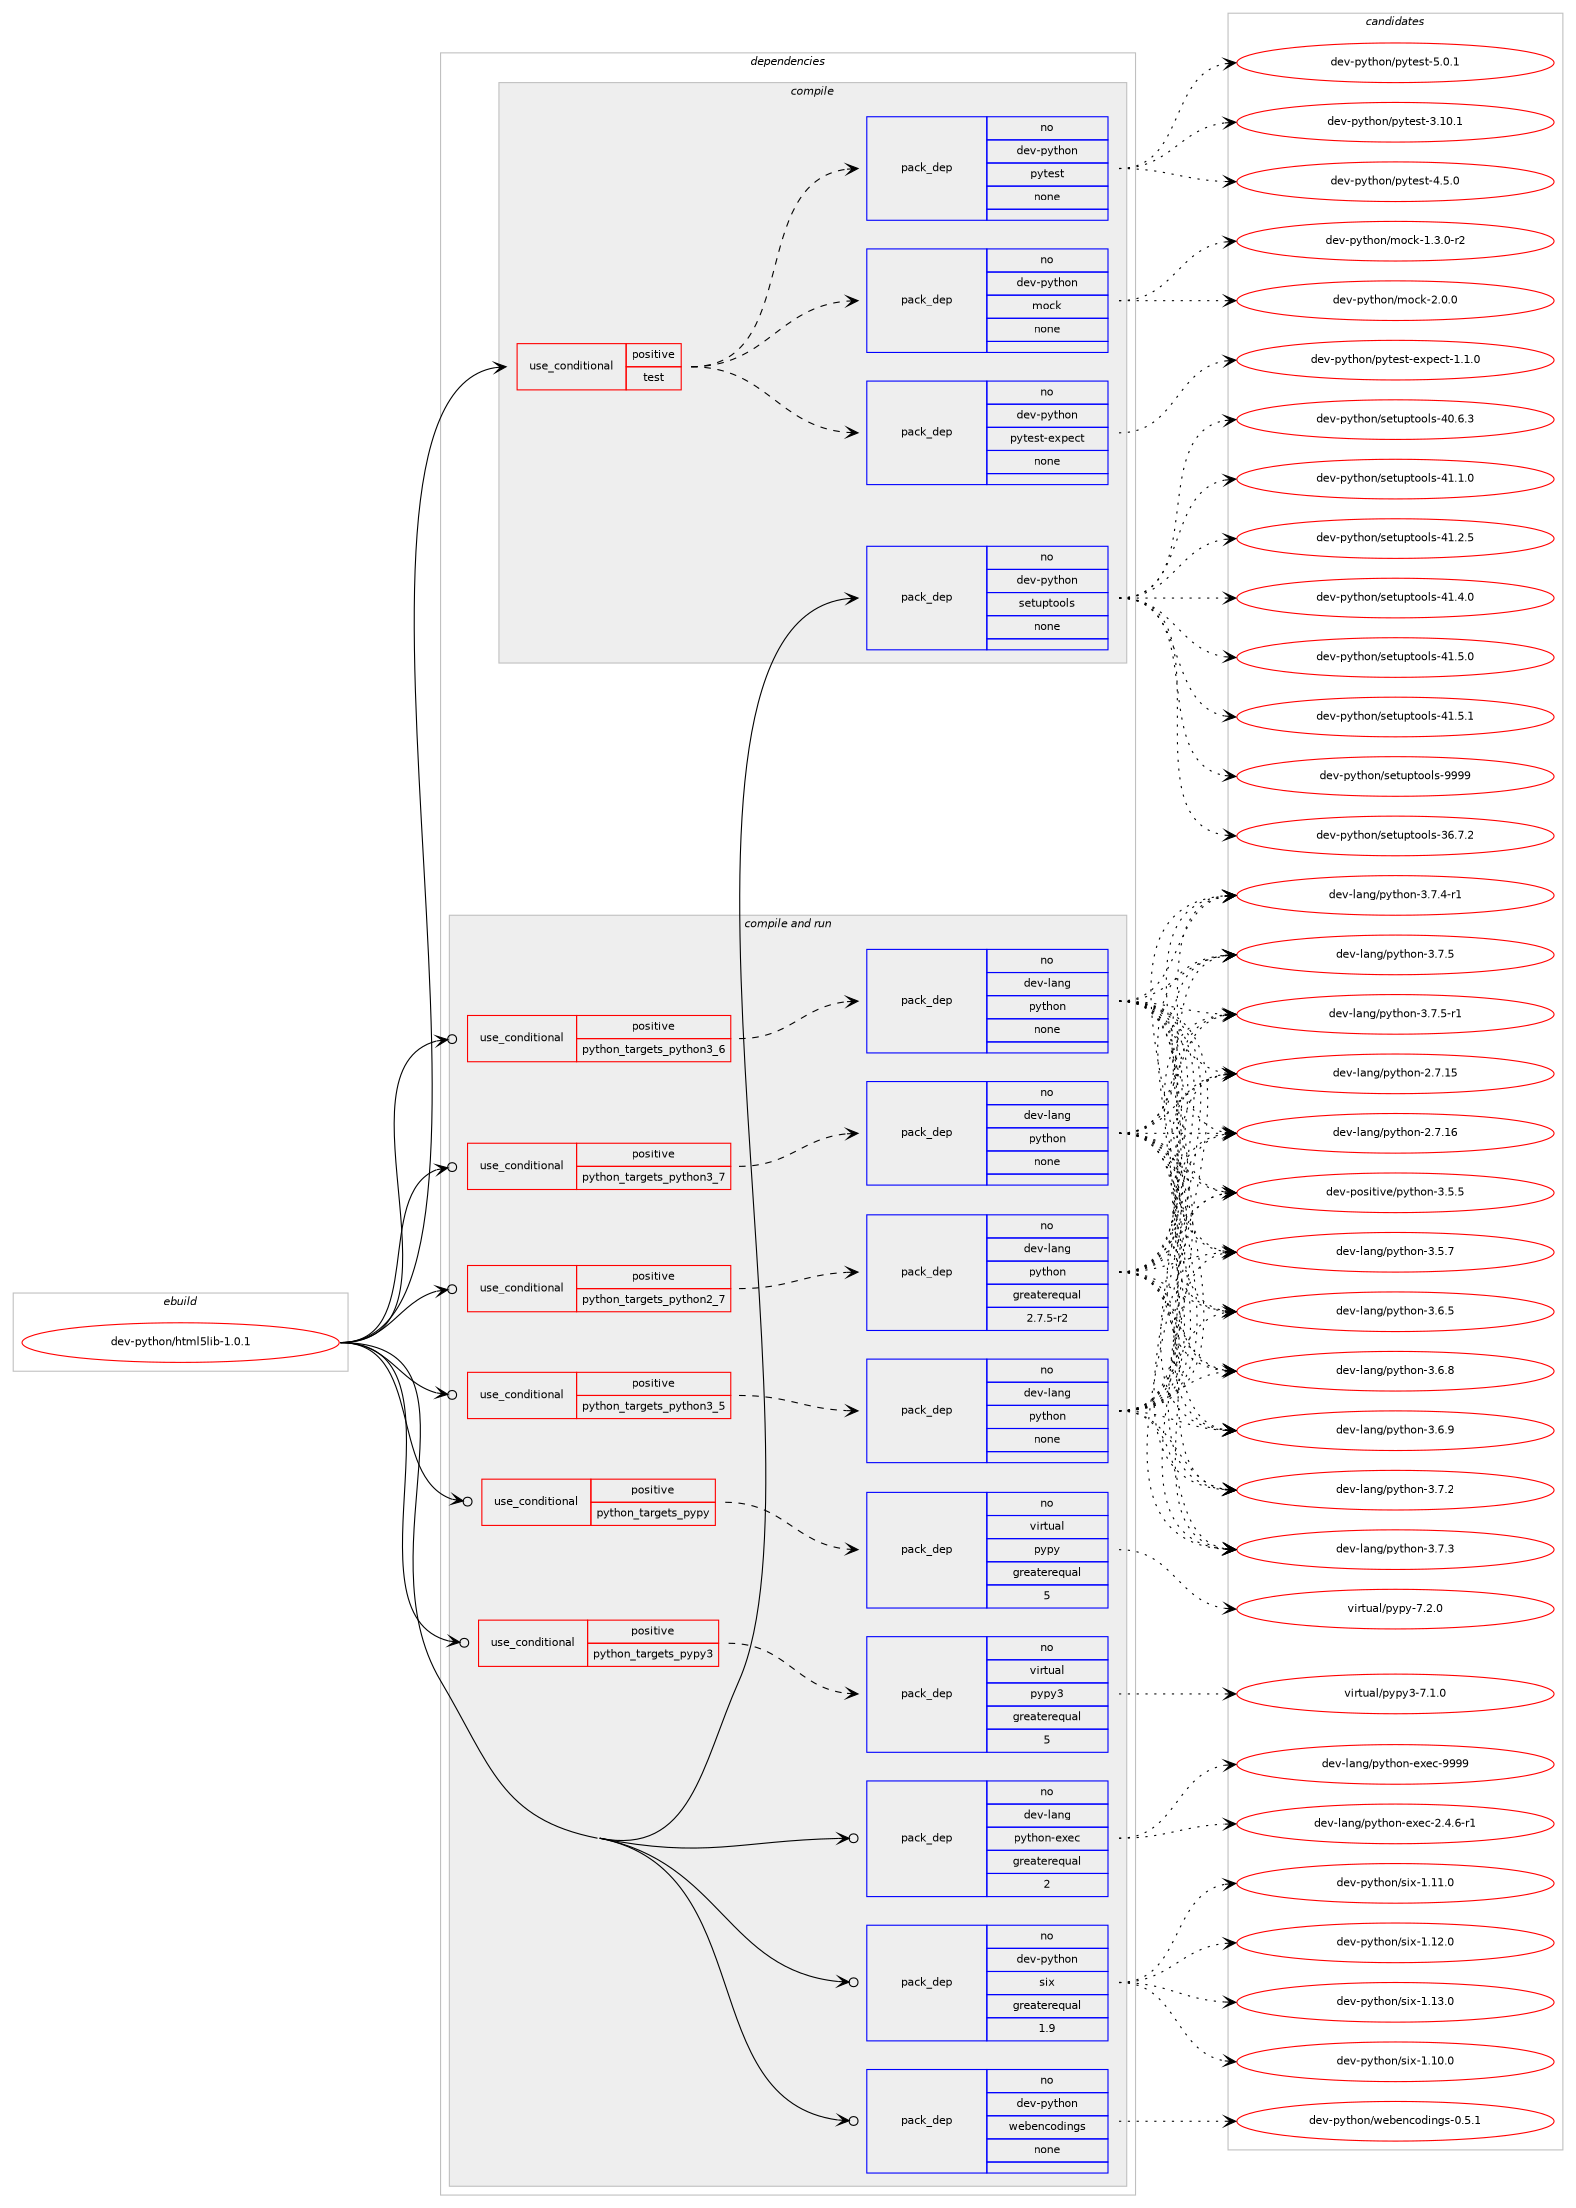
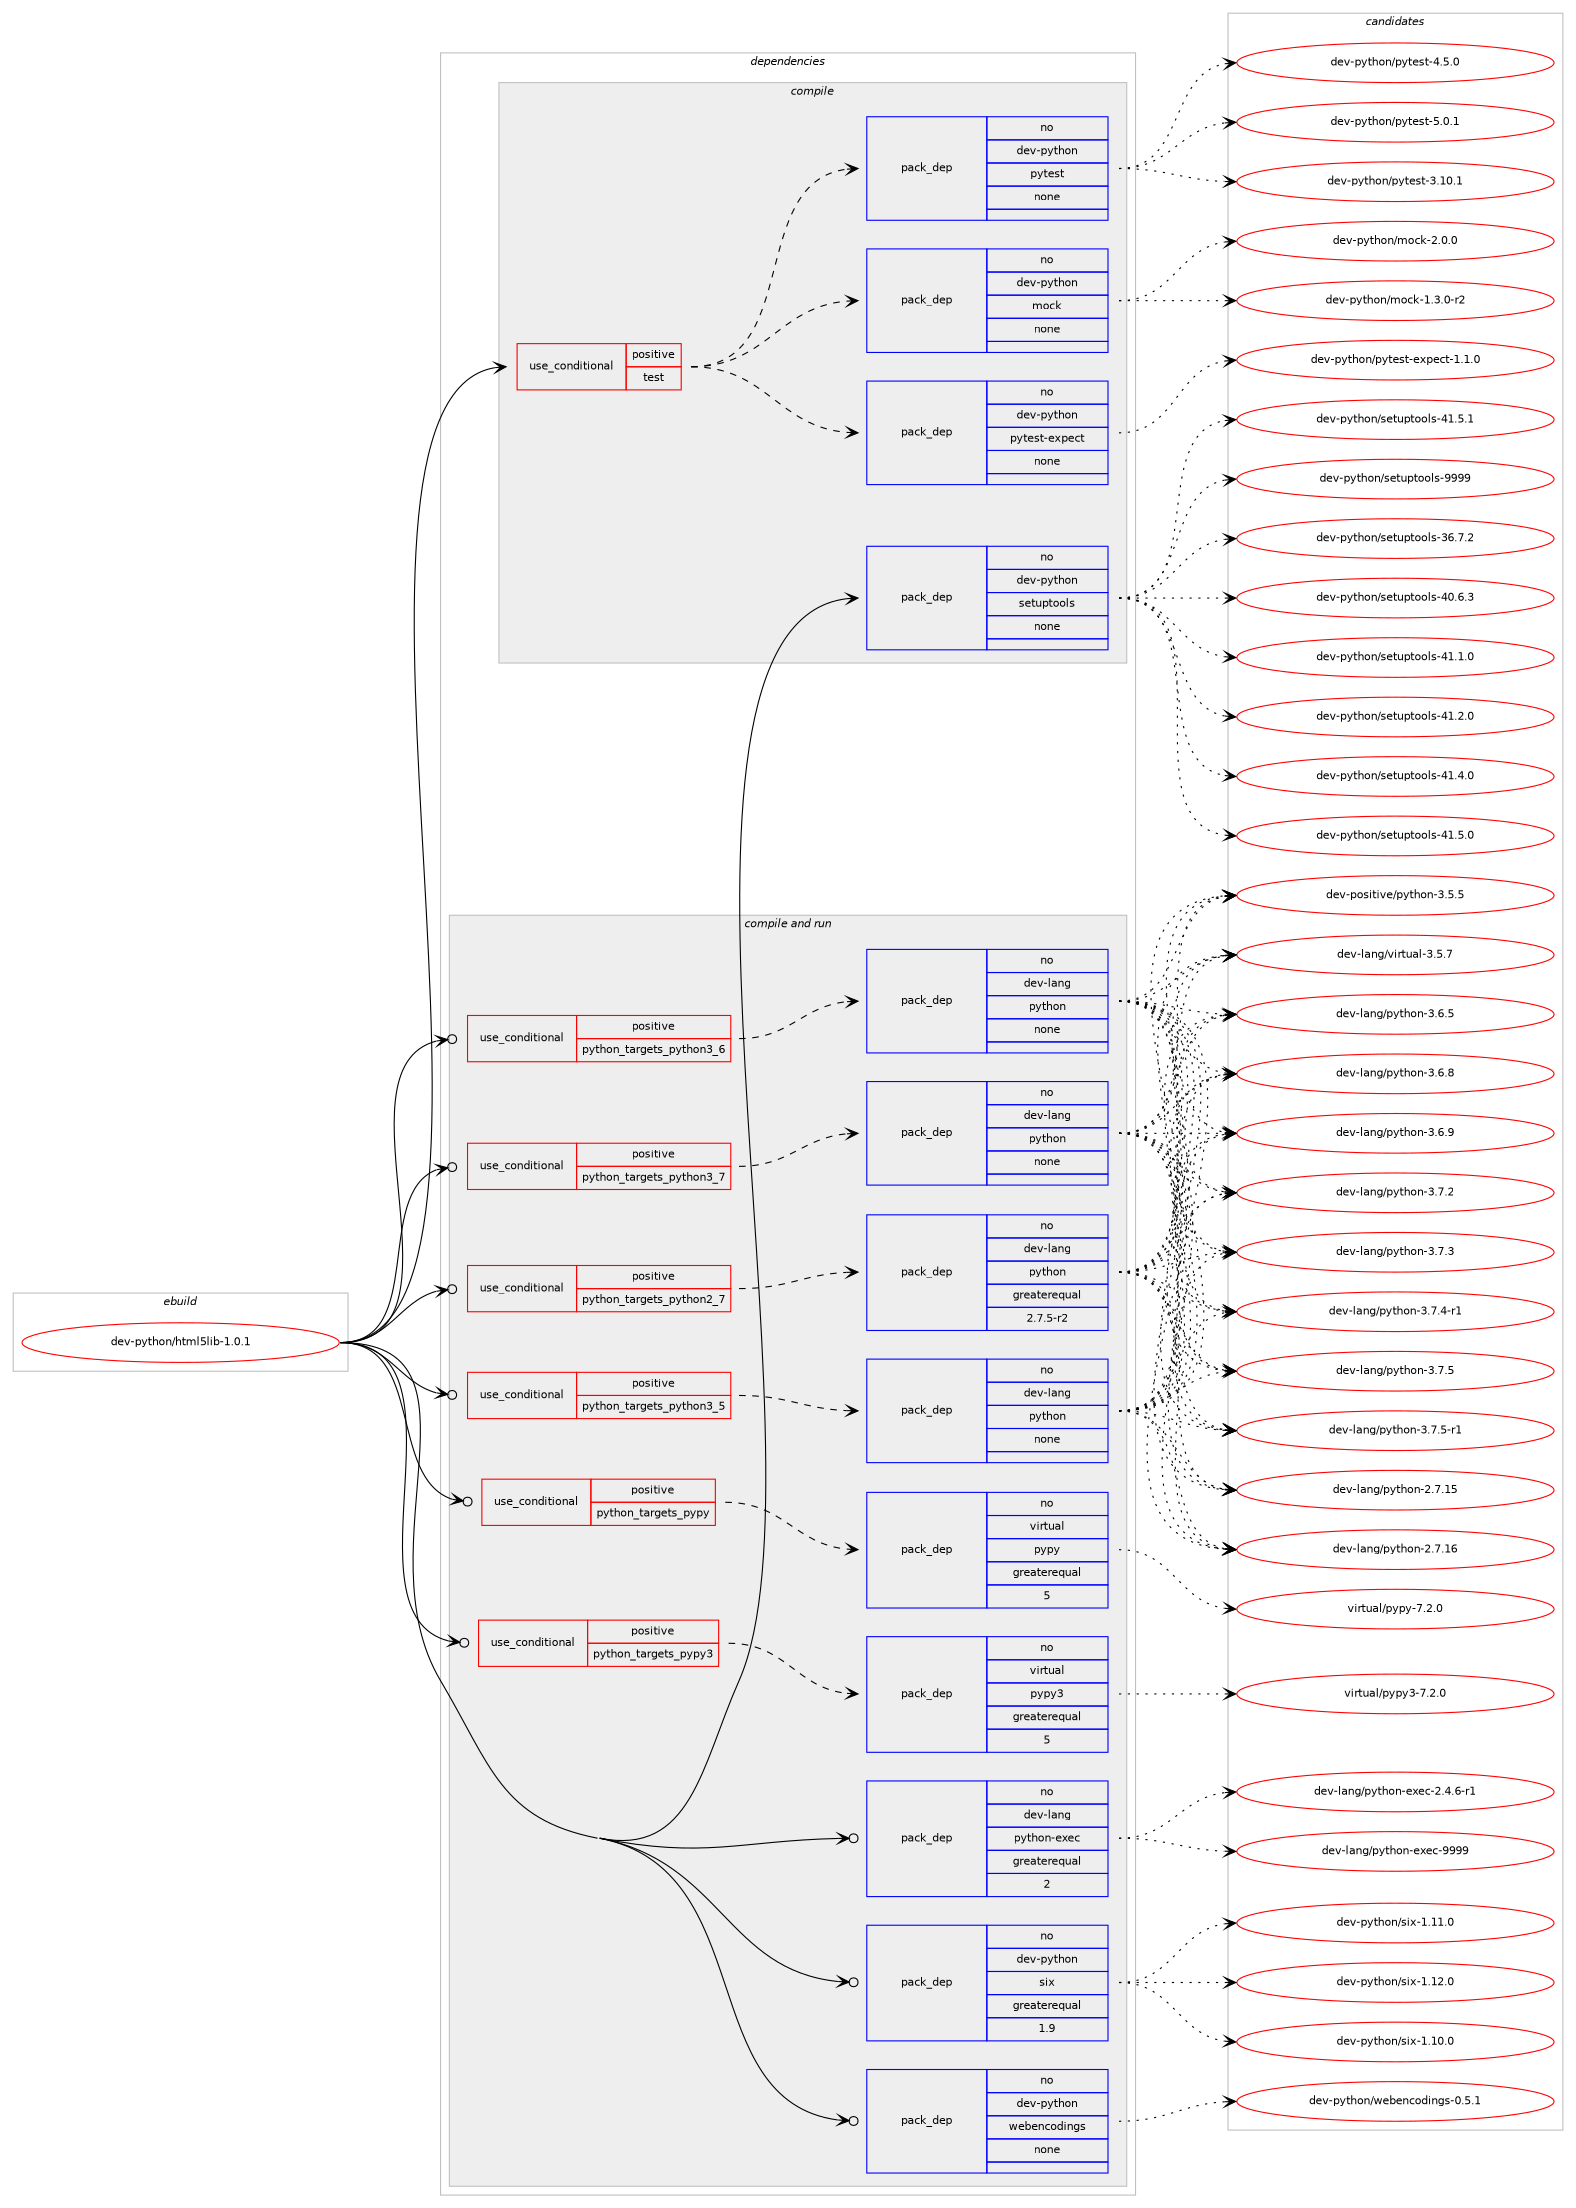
node "dev-python/setuptools-41.2.5": label "dev-python/setuptools-41.2.5" -> "dev-python/setuptools-41.2.0"
node "dev-lang/python-3.5.7": label "dev-lang/python-3.5.7" -> "dev-lang/virtual-3.5.7"
node "virtual/pypy3-7.1.0": label "virtual/pypy3-7.1.0" -> "virtual/pypy3-7.2.0"
node "dev-python/six-1.13.0": removed
